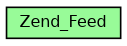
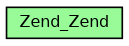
node "Zend_Feed": label "Zend_Feed" -> "Zend_Zend"
